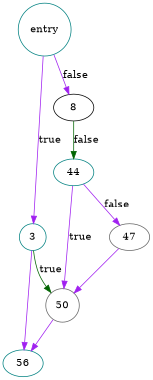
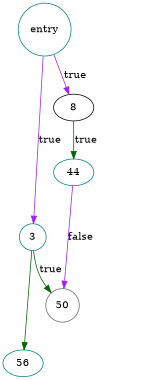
edge "entry" -> "8": label "false" -> "true"
edge "8" -> "44": label "false" -> "true"
edge "44" -> "50": label "true" -> "false"
node "47": removed
edge "3" -> "56": color purple -> darkgreen
edge "50" -> "56": removed
